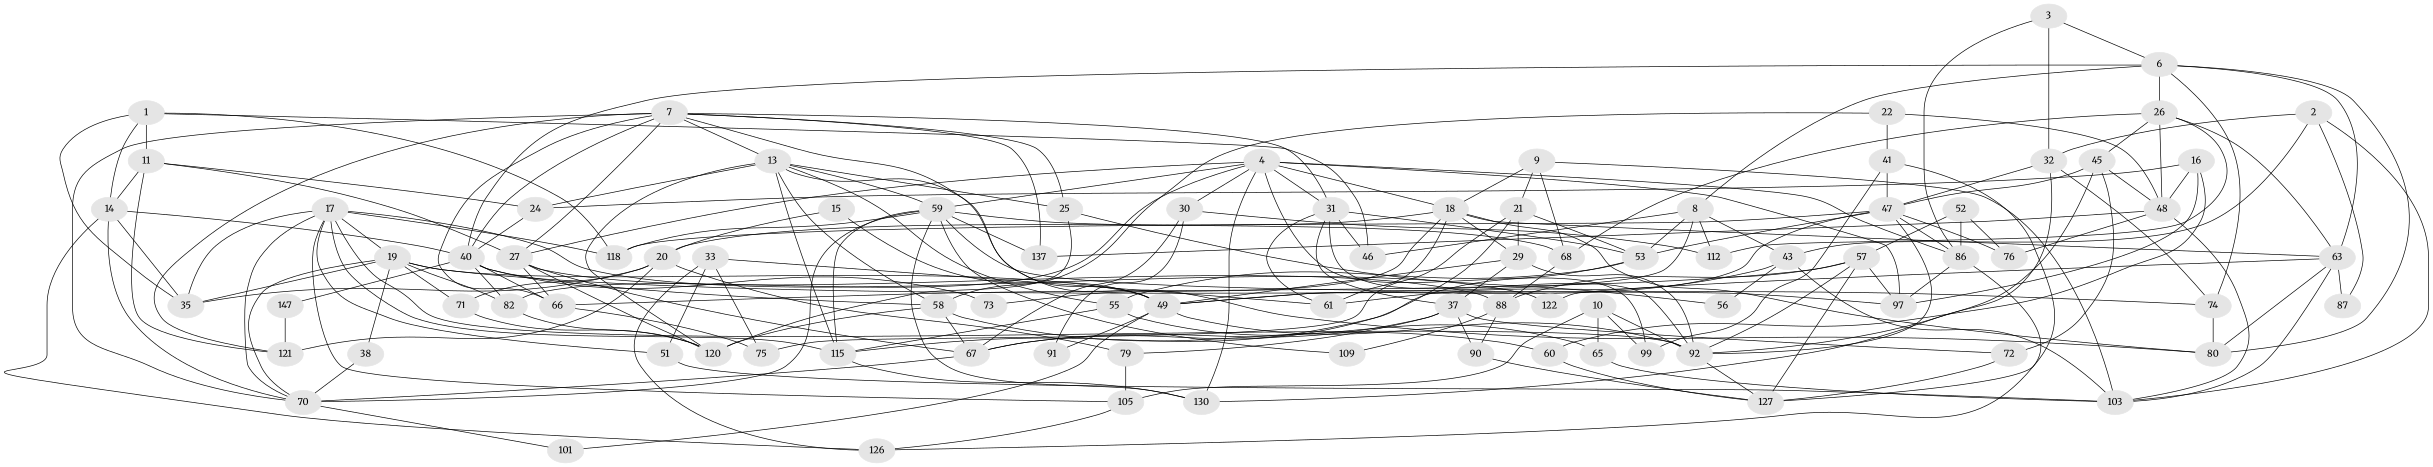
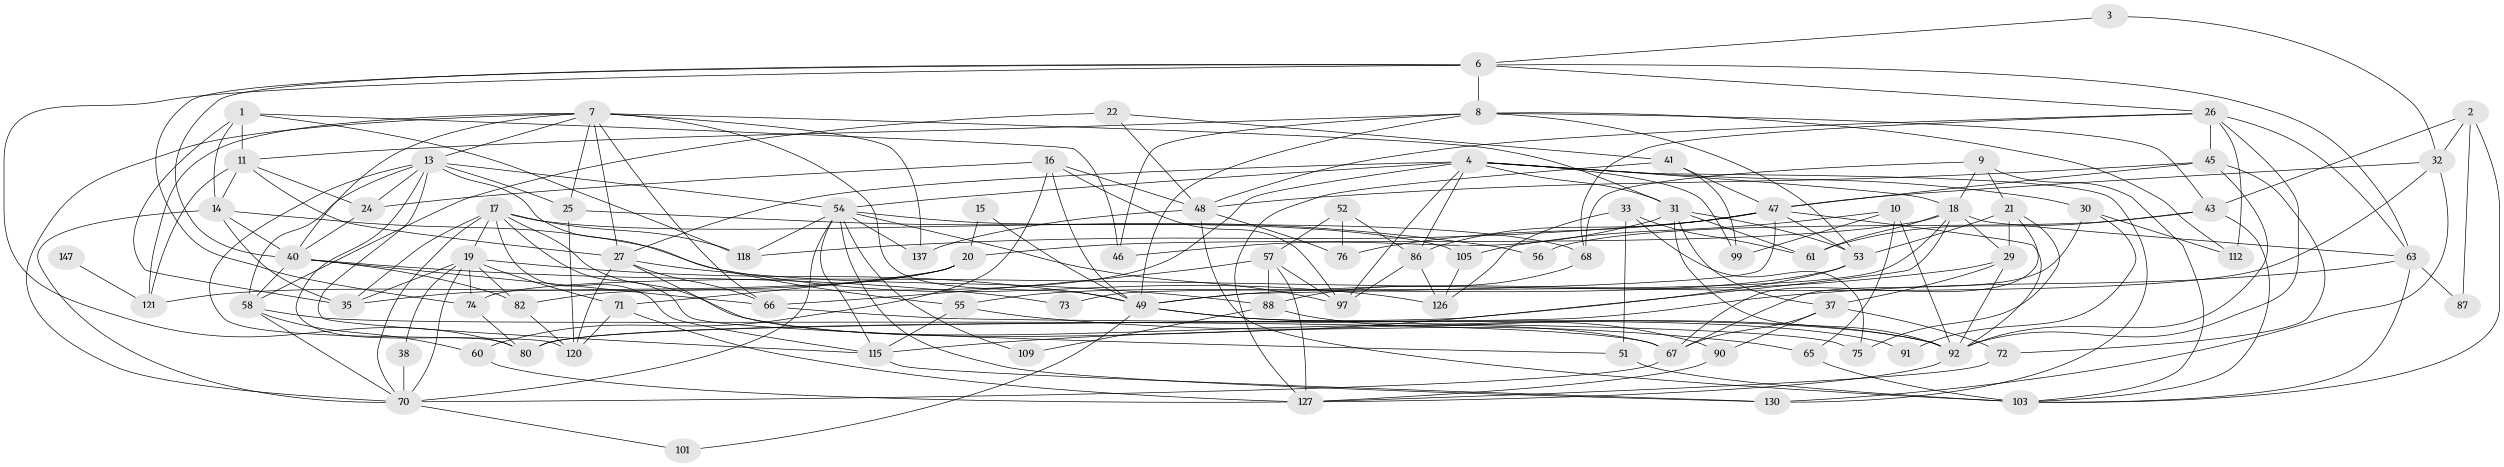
edge "3" -- "86": removed
edge "8" -- "11": added
node "59": label "59" -> "54"
edge "16" -- "49": added
edge "40" -- "147": removed
node "122": removed
edge "57" -- "92": now "26" -- "92"
edge "58" -- "120": now "58" -- "70"
node "79": removed
edge "71" -- "127": added
